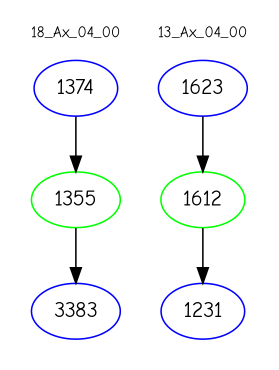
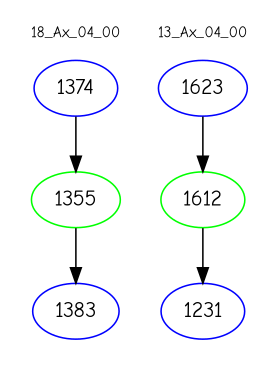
node "3383": label "3383" -> "1383"
